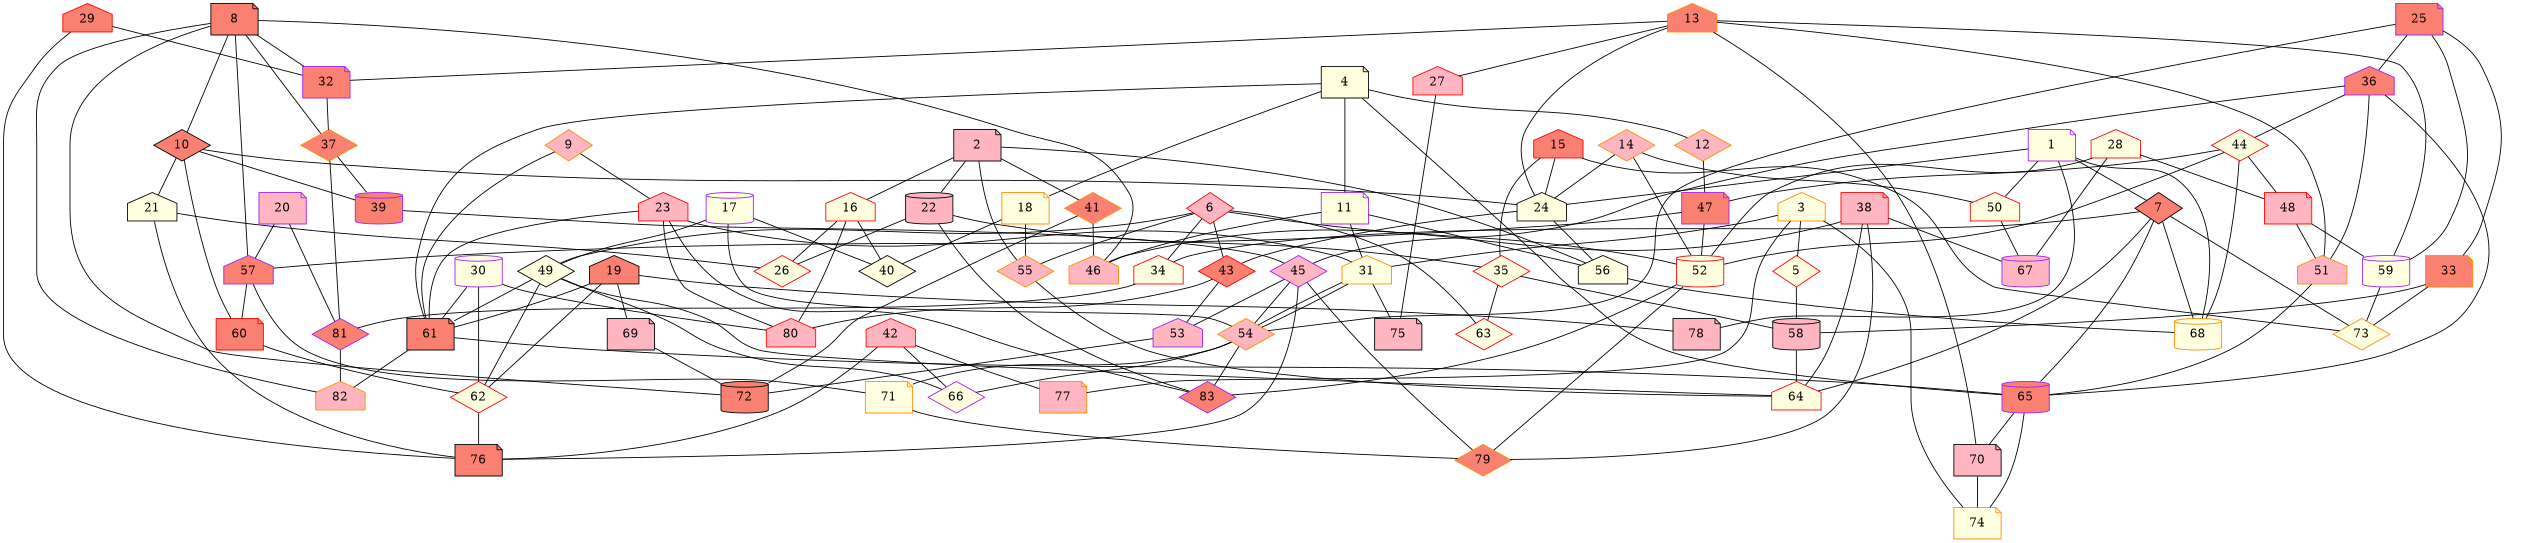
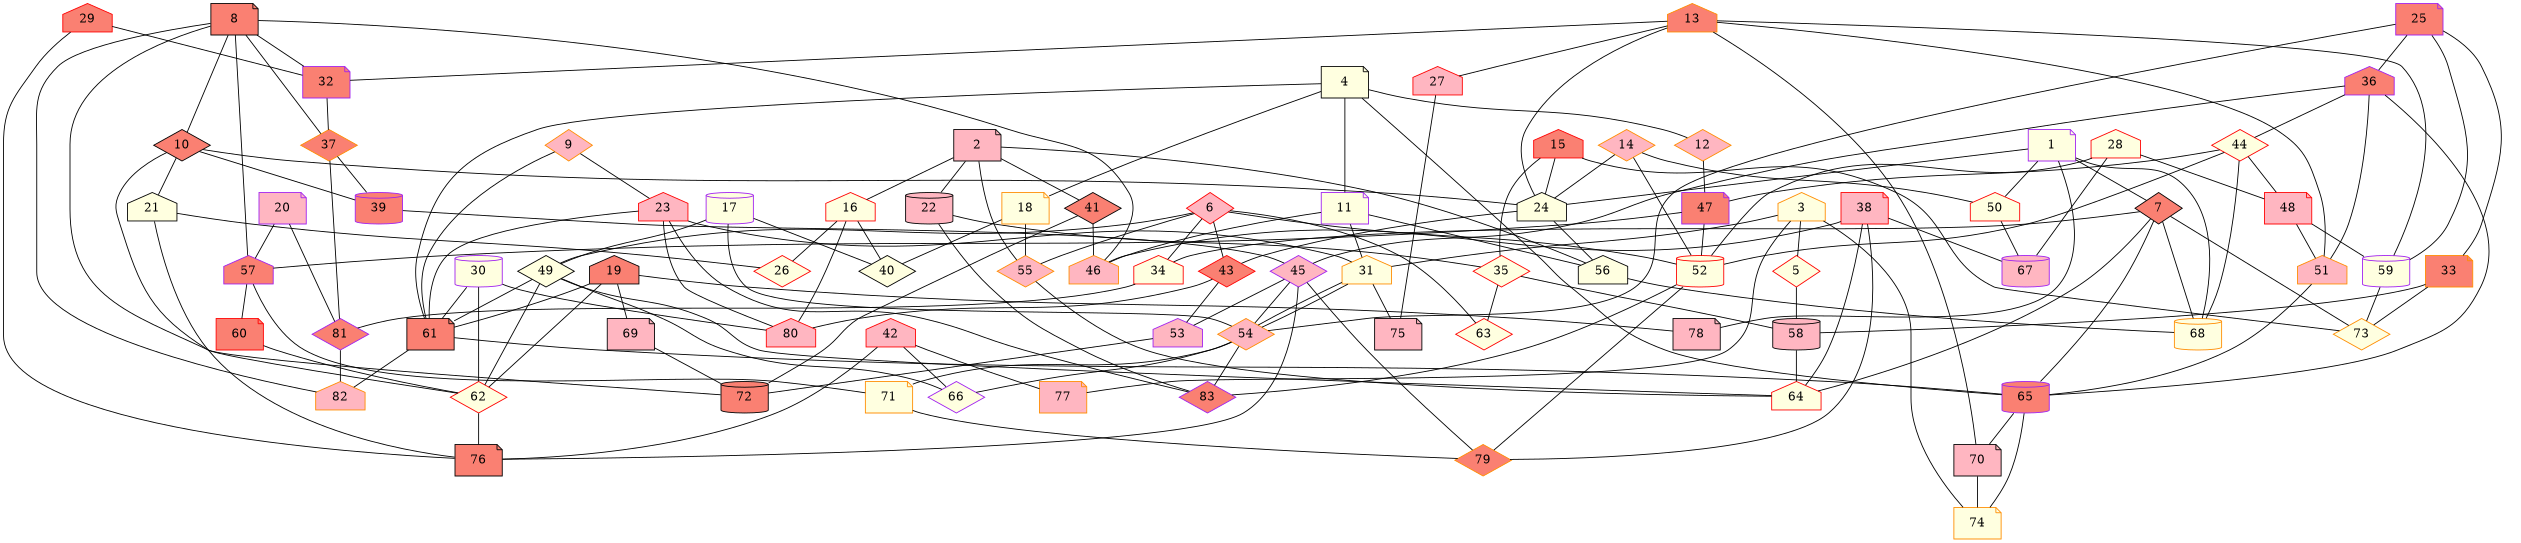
node "41": color darkorange -> black
edge "22" -- "26": removed
edge "10" -- "60": now "10" -- "62"
